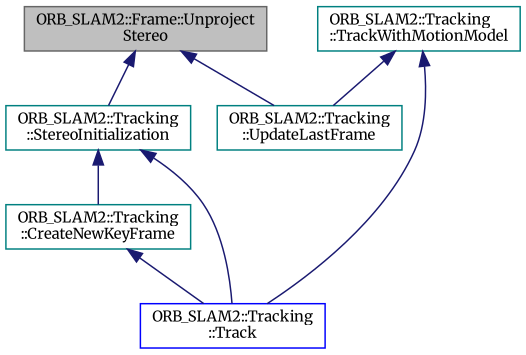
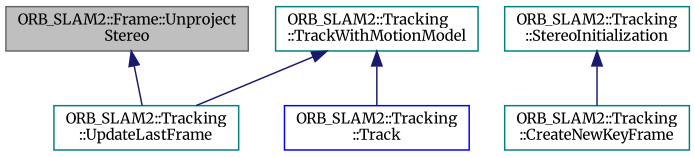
edge "ORB_SLAM2::Tracking ::StereoInitialization" -> "ORB_SLAM2::Frame::Unproject Stereo": removed
edge "ORB_SLAM2::Tracking ::Track" -> "ORB_SLAM2::Tracking ::StereoInitialization": removed
edge "ORB_SLAM2::Tracking ::Track" -> "ORB_SLAM2::Tracking ::CreateNewKeyFrame": removed
